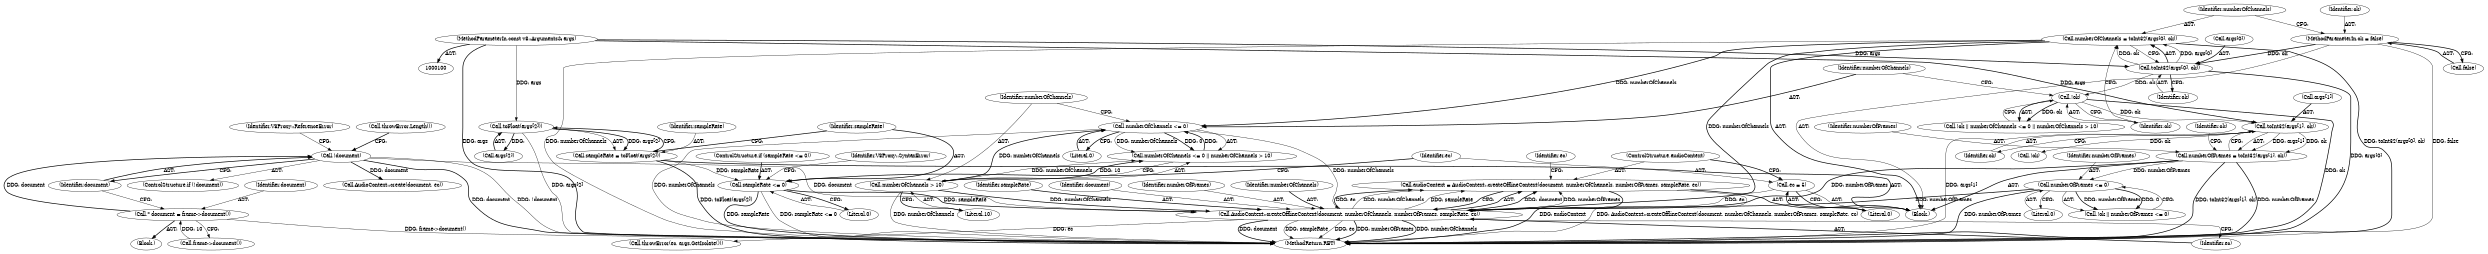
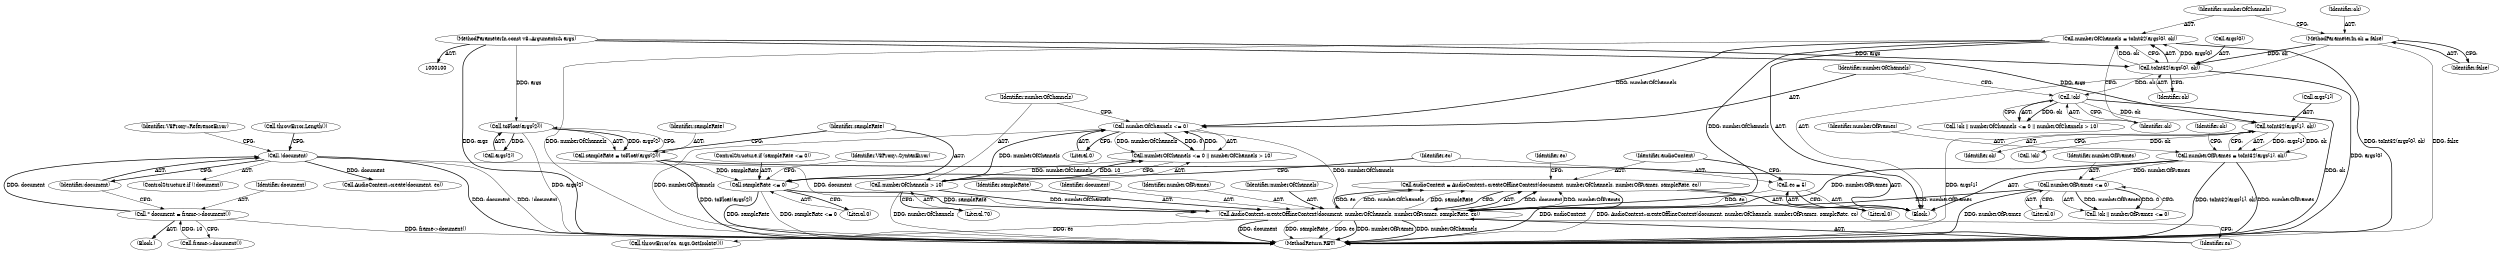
node "(Call,false)": label "(Call,false)" -> "(Identifier,false)"
edge "(Call,sampleRate = toFloat(args[2]))" -> "(Call,toFloat(args[2]))": style bold -> solid
node "(ControlStructure,audioContext)": label "(ControlStructure,audioContext)" -> "(Identifier,audioContext)"
node "(Literal,10)": label "(Literal,10)" -> "(Literal,70)"
